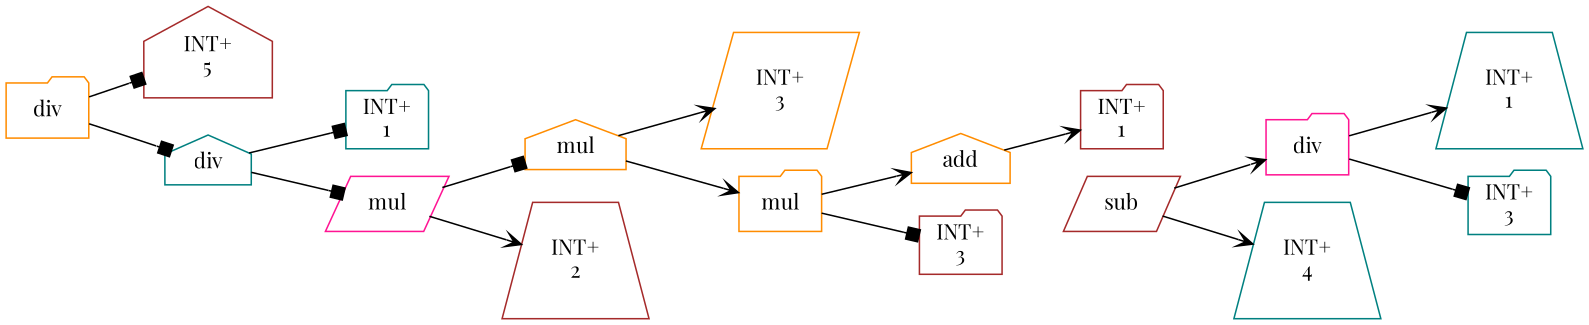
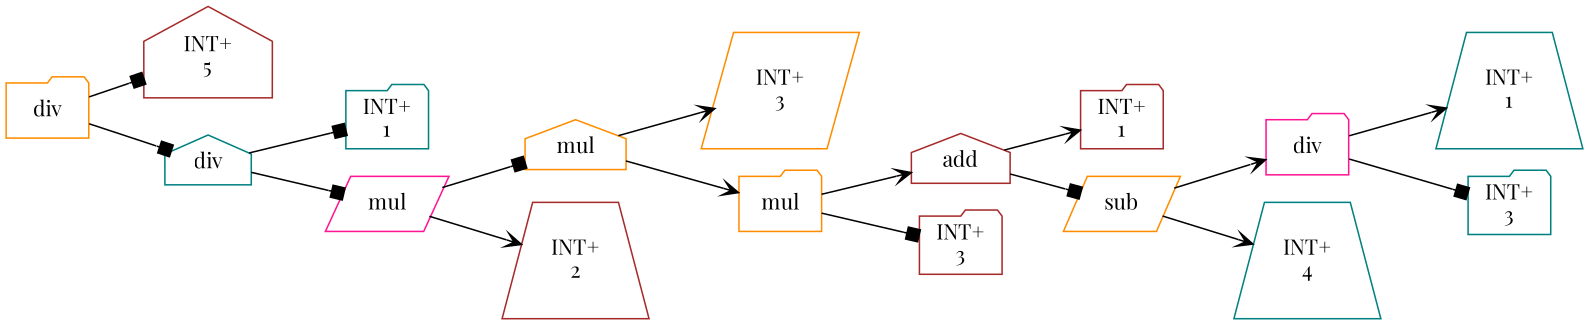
node "add": color darkorange -> brown
edge "add" -> "sub": added
node "sub": color brown -> darkorange
